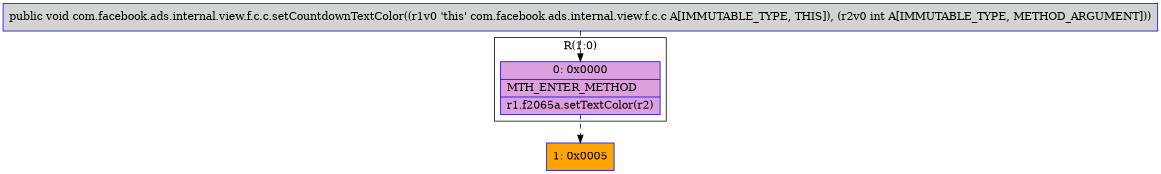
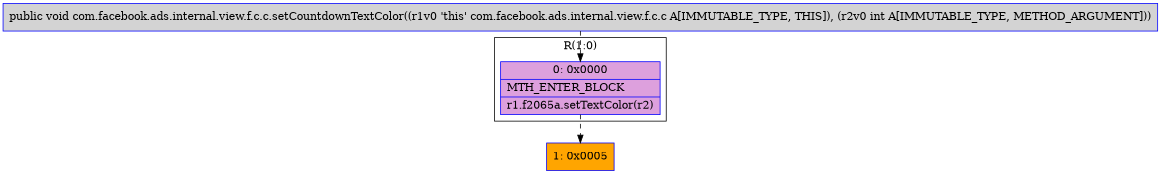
node "0: 0x0000": text "MTH_ENTER_METHOD" -> "MTH_ENTER_BLOCK"
